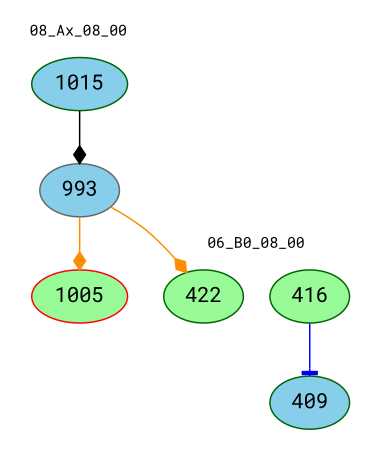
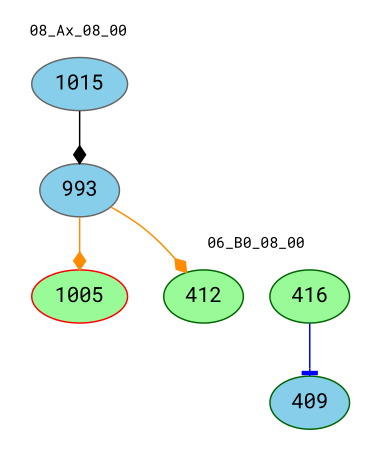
node "1015": color darkgreen -> gray40
node "422": label "422" -> "412"
